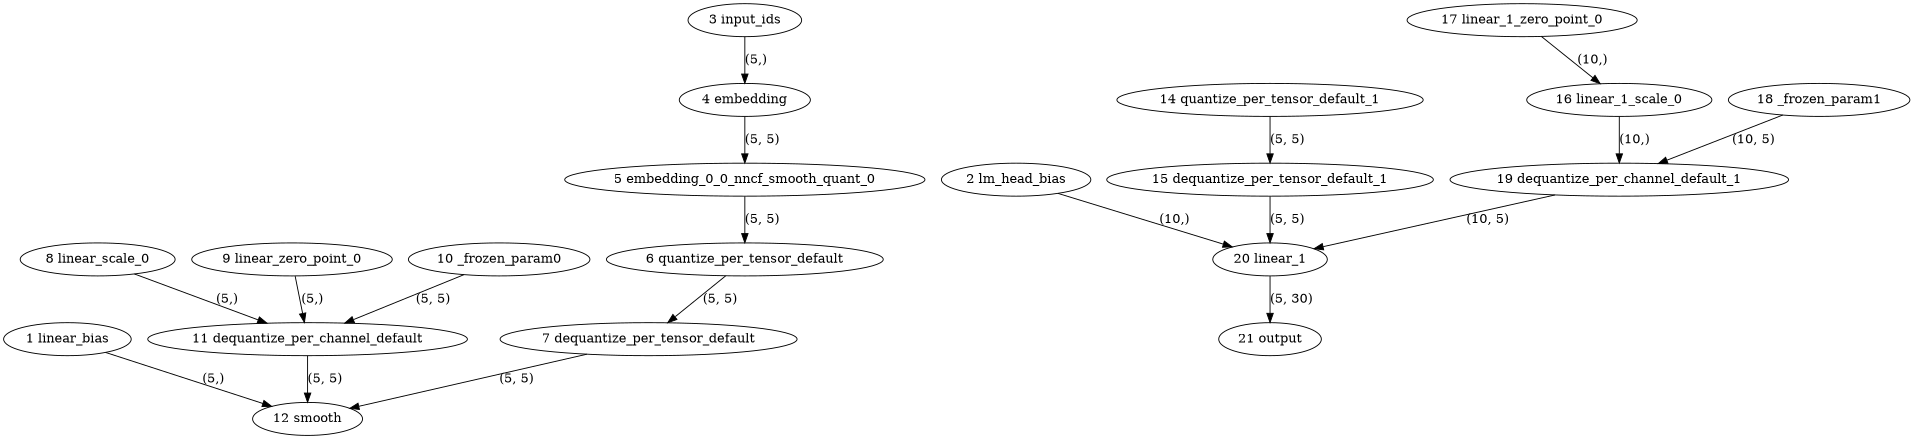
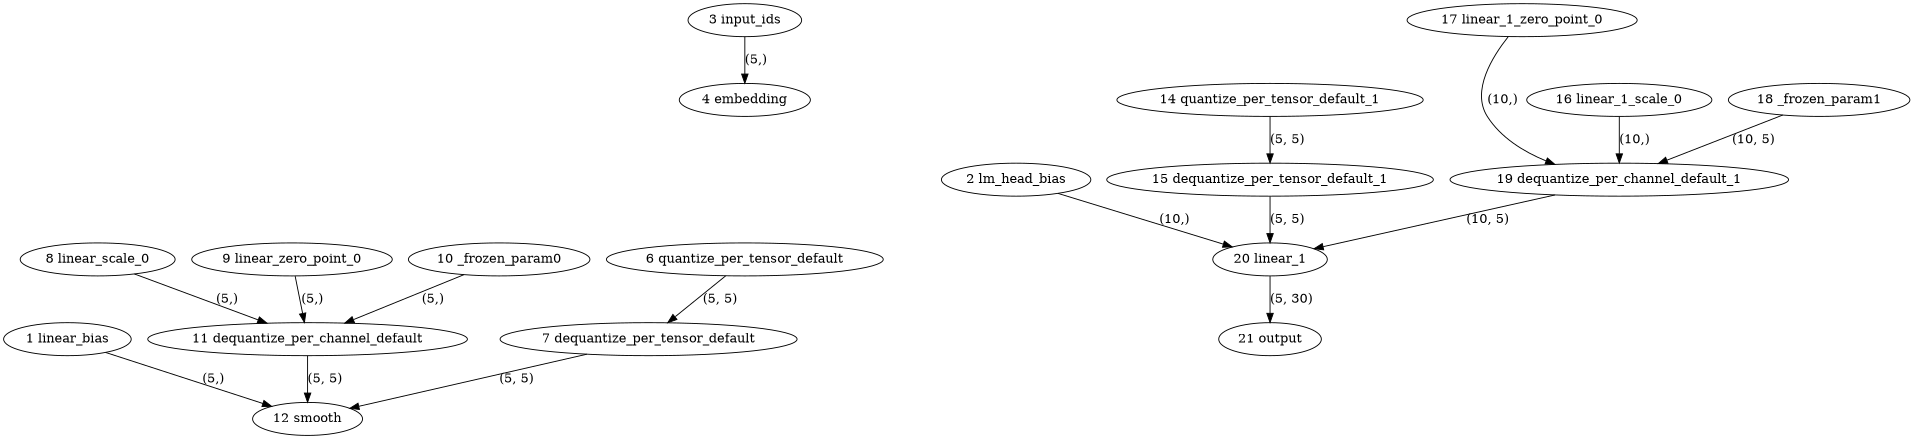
edge "17 linear_1_zero_point_0" -> "16 linear_1_scale_0": now "17 linear_1_zero_point_0" -> "19 dequantize_per_channel_default_1"
node "5 embedding_0_0_nncf_smooth_quant_0": removed
edge "10 _frozen_param0" -> "11 dequantize_per_channel_default": label "(5, 5)" -> "(5,)"
